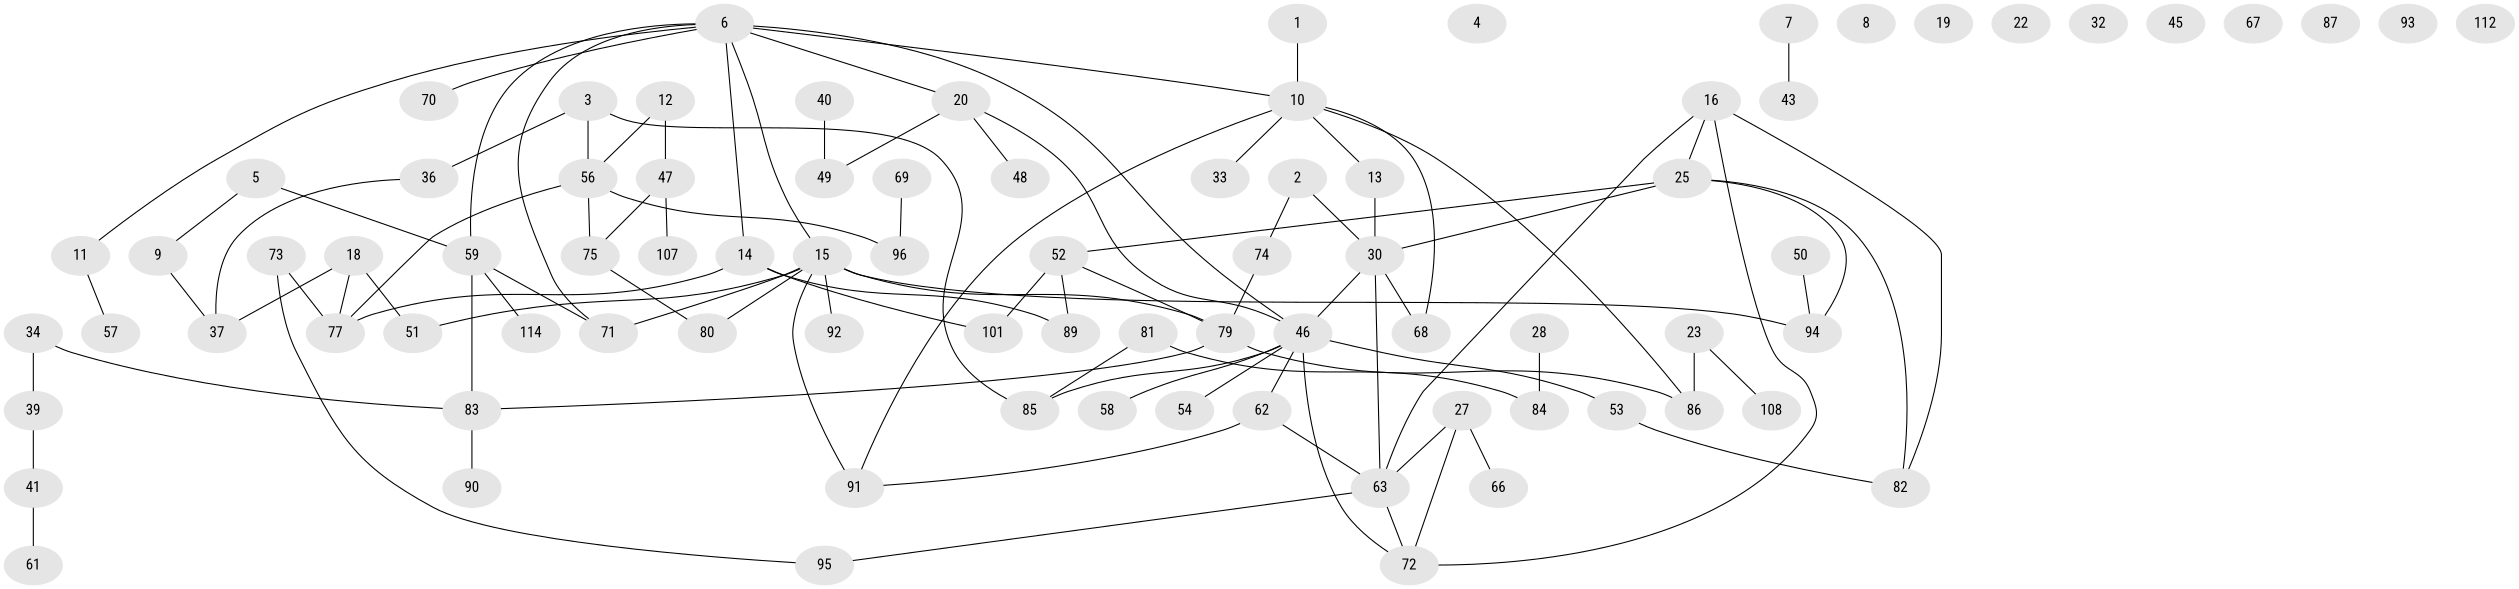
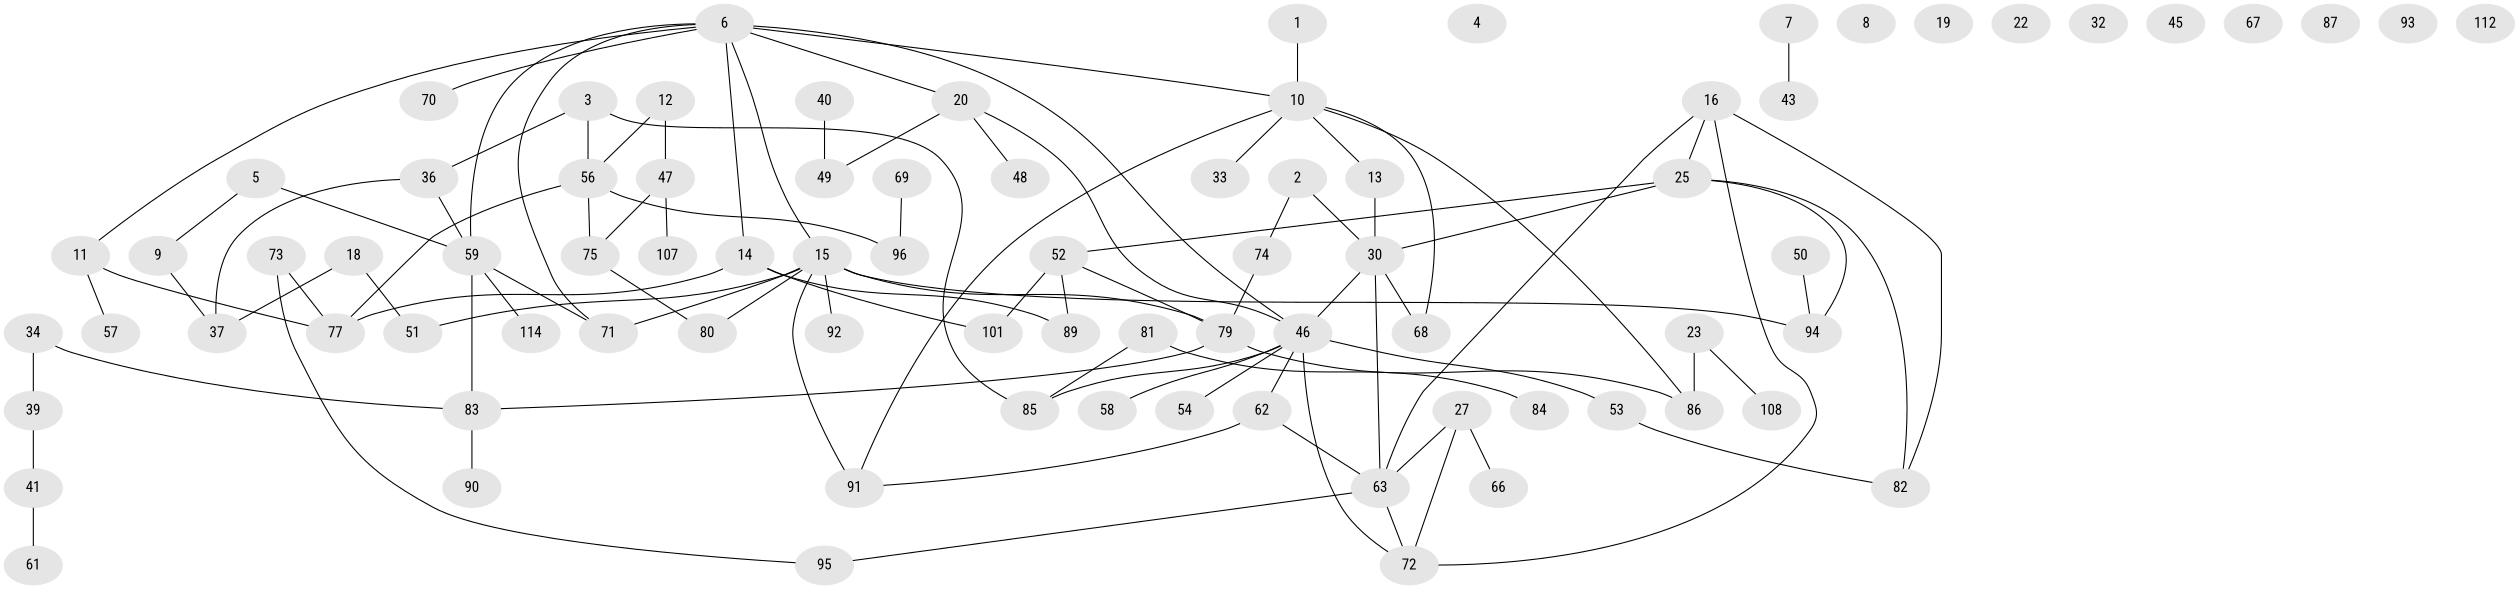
edge "36" -- "59": added
edge "18" -- "77": now "11" -- "77"
node "28": removed
